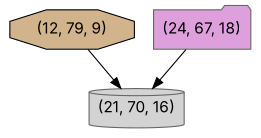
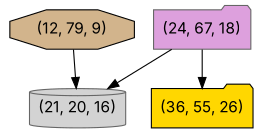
node "(21, 70, 16)": label "(21, 70, 16)" -> "(21, 20, 16)"
node "(36, 55, 26)": added
